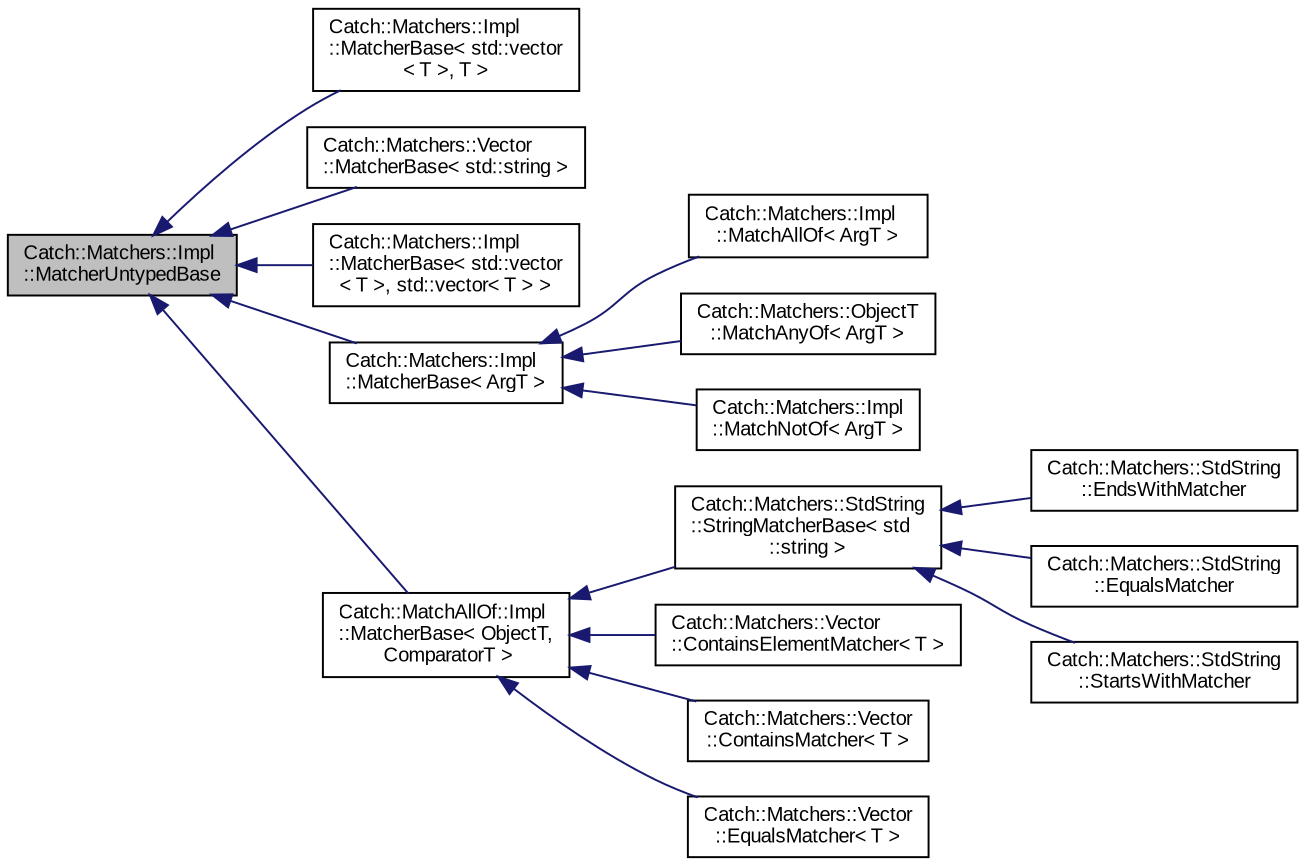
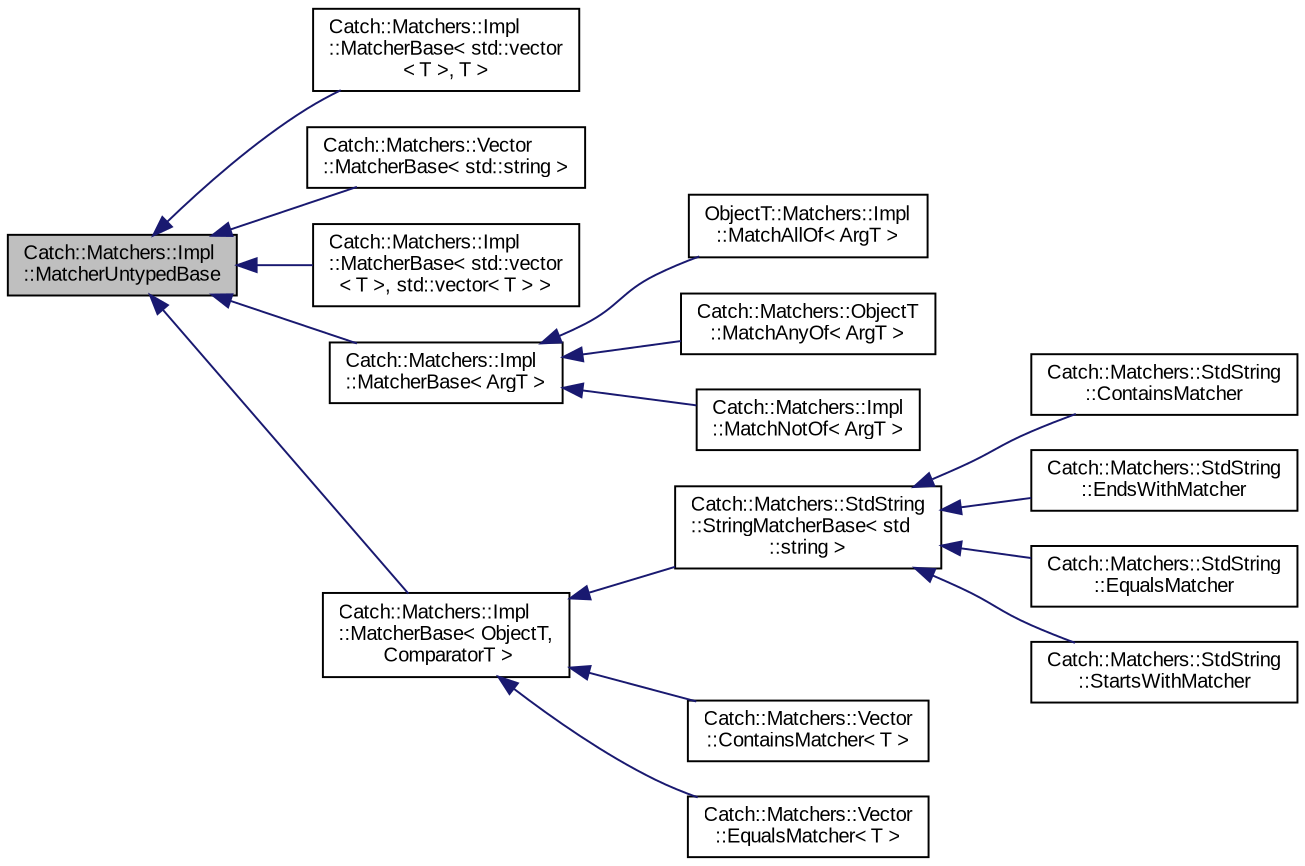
node "Catch::Matchers::Impl ::MatchAllOf< ArgT >": label "Catch::Matchers::Impl ::MatchAllOf< ArgT >" -> "ObjectT::Matchers::Impl ::MatchAllOf< ArgT >"
node "Catch::Matchers::StdString ::ContainsMatcher": added
node "Catch::MatchAllOf::Impl ::MatcherBase< ObjectT, ComparatorT >": label "Catch::MatchAllOf::Impl ::MatcherBase< ObjectT, ComparatorT >" -> "Catch::Matchers::Impl ::MatcherBase< ObjectT, ComparatorT >"
node "Catch::Matchers::Vector ::ContainsElementMatcher< T >": removed
